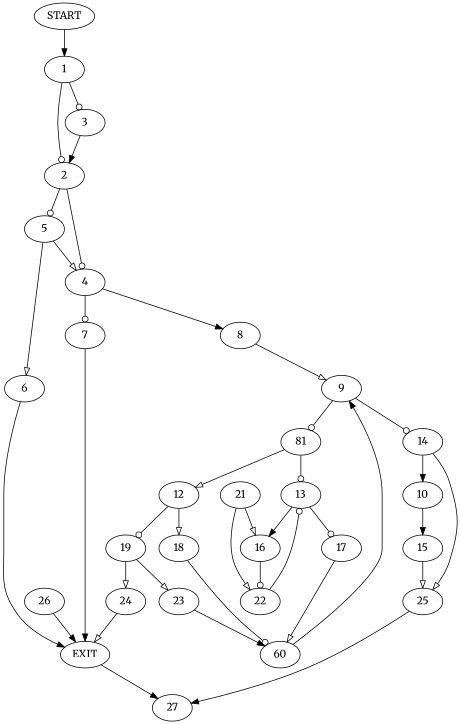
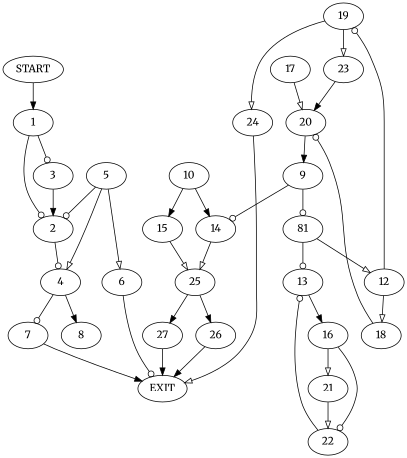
edge "2" -> "5": reversed
edge "25" -> "26": added
edge "8" -> "9": removed
edge "14" -> "10": reversed
edge "21" -> "16": reversed
edge "13" -> "17": removed
edge "6" -> "EXIT": arrowhead normal -> odot
node "60": label "60" -> "20"
edge "EXIT" -> "27": reversed
